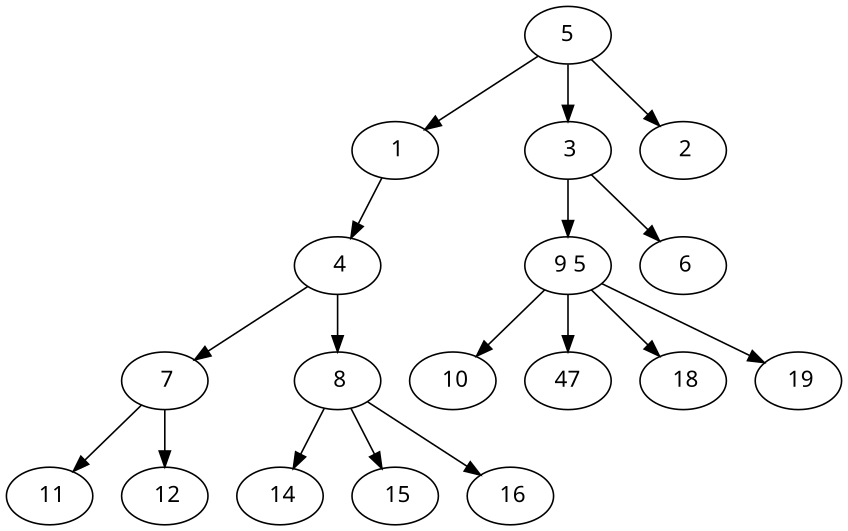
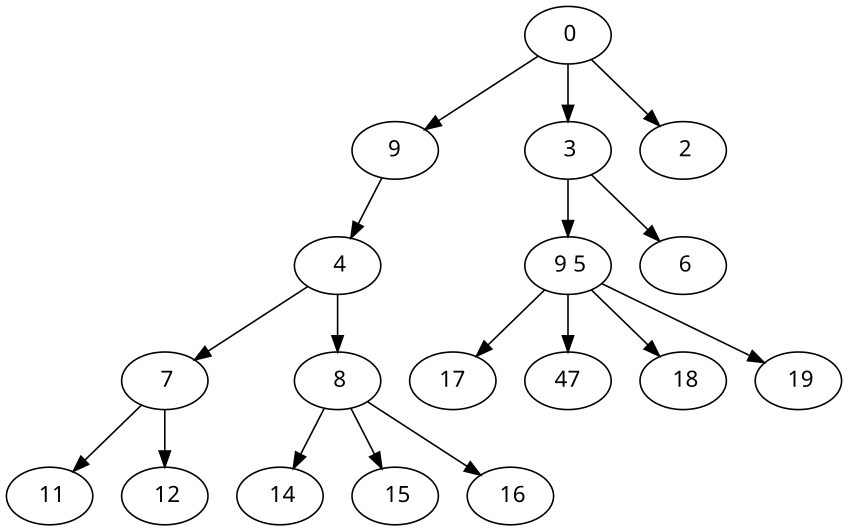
node "5": label "5" -> "0"
node "1": label "1" -> "9"
node "10": label "10" -> "17"
